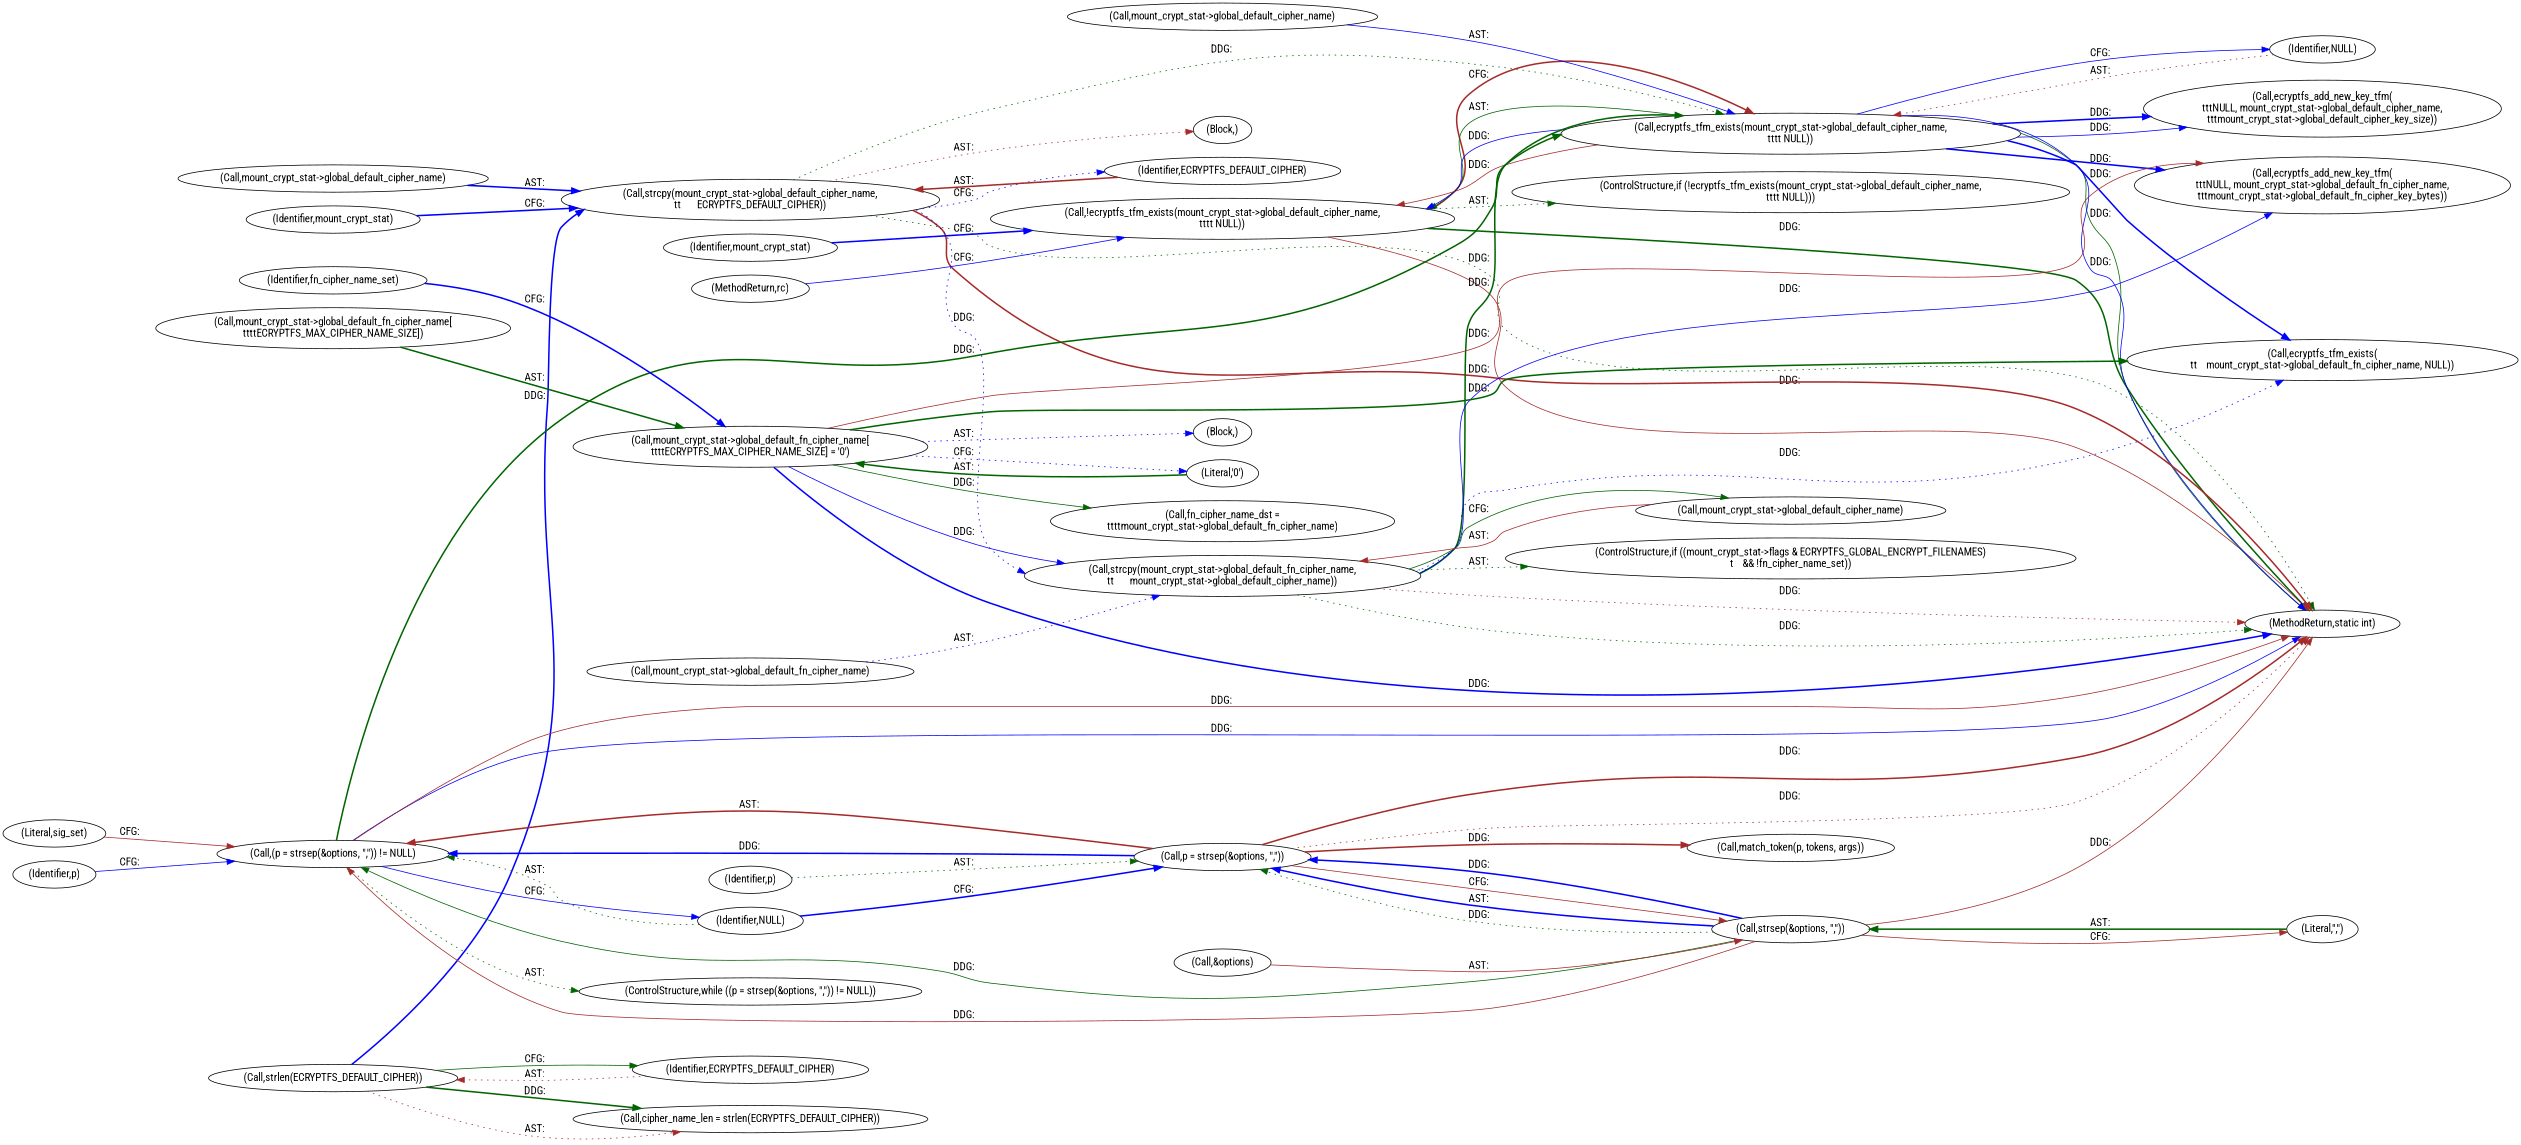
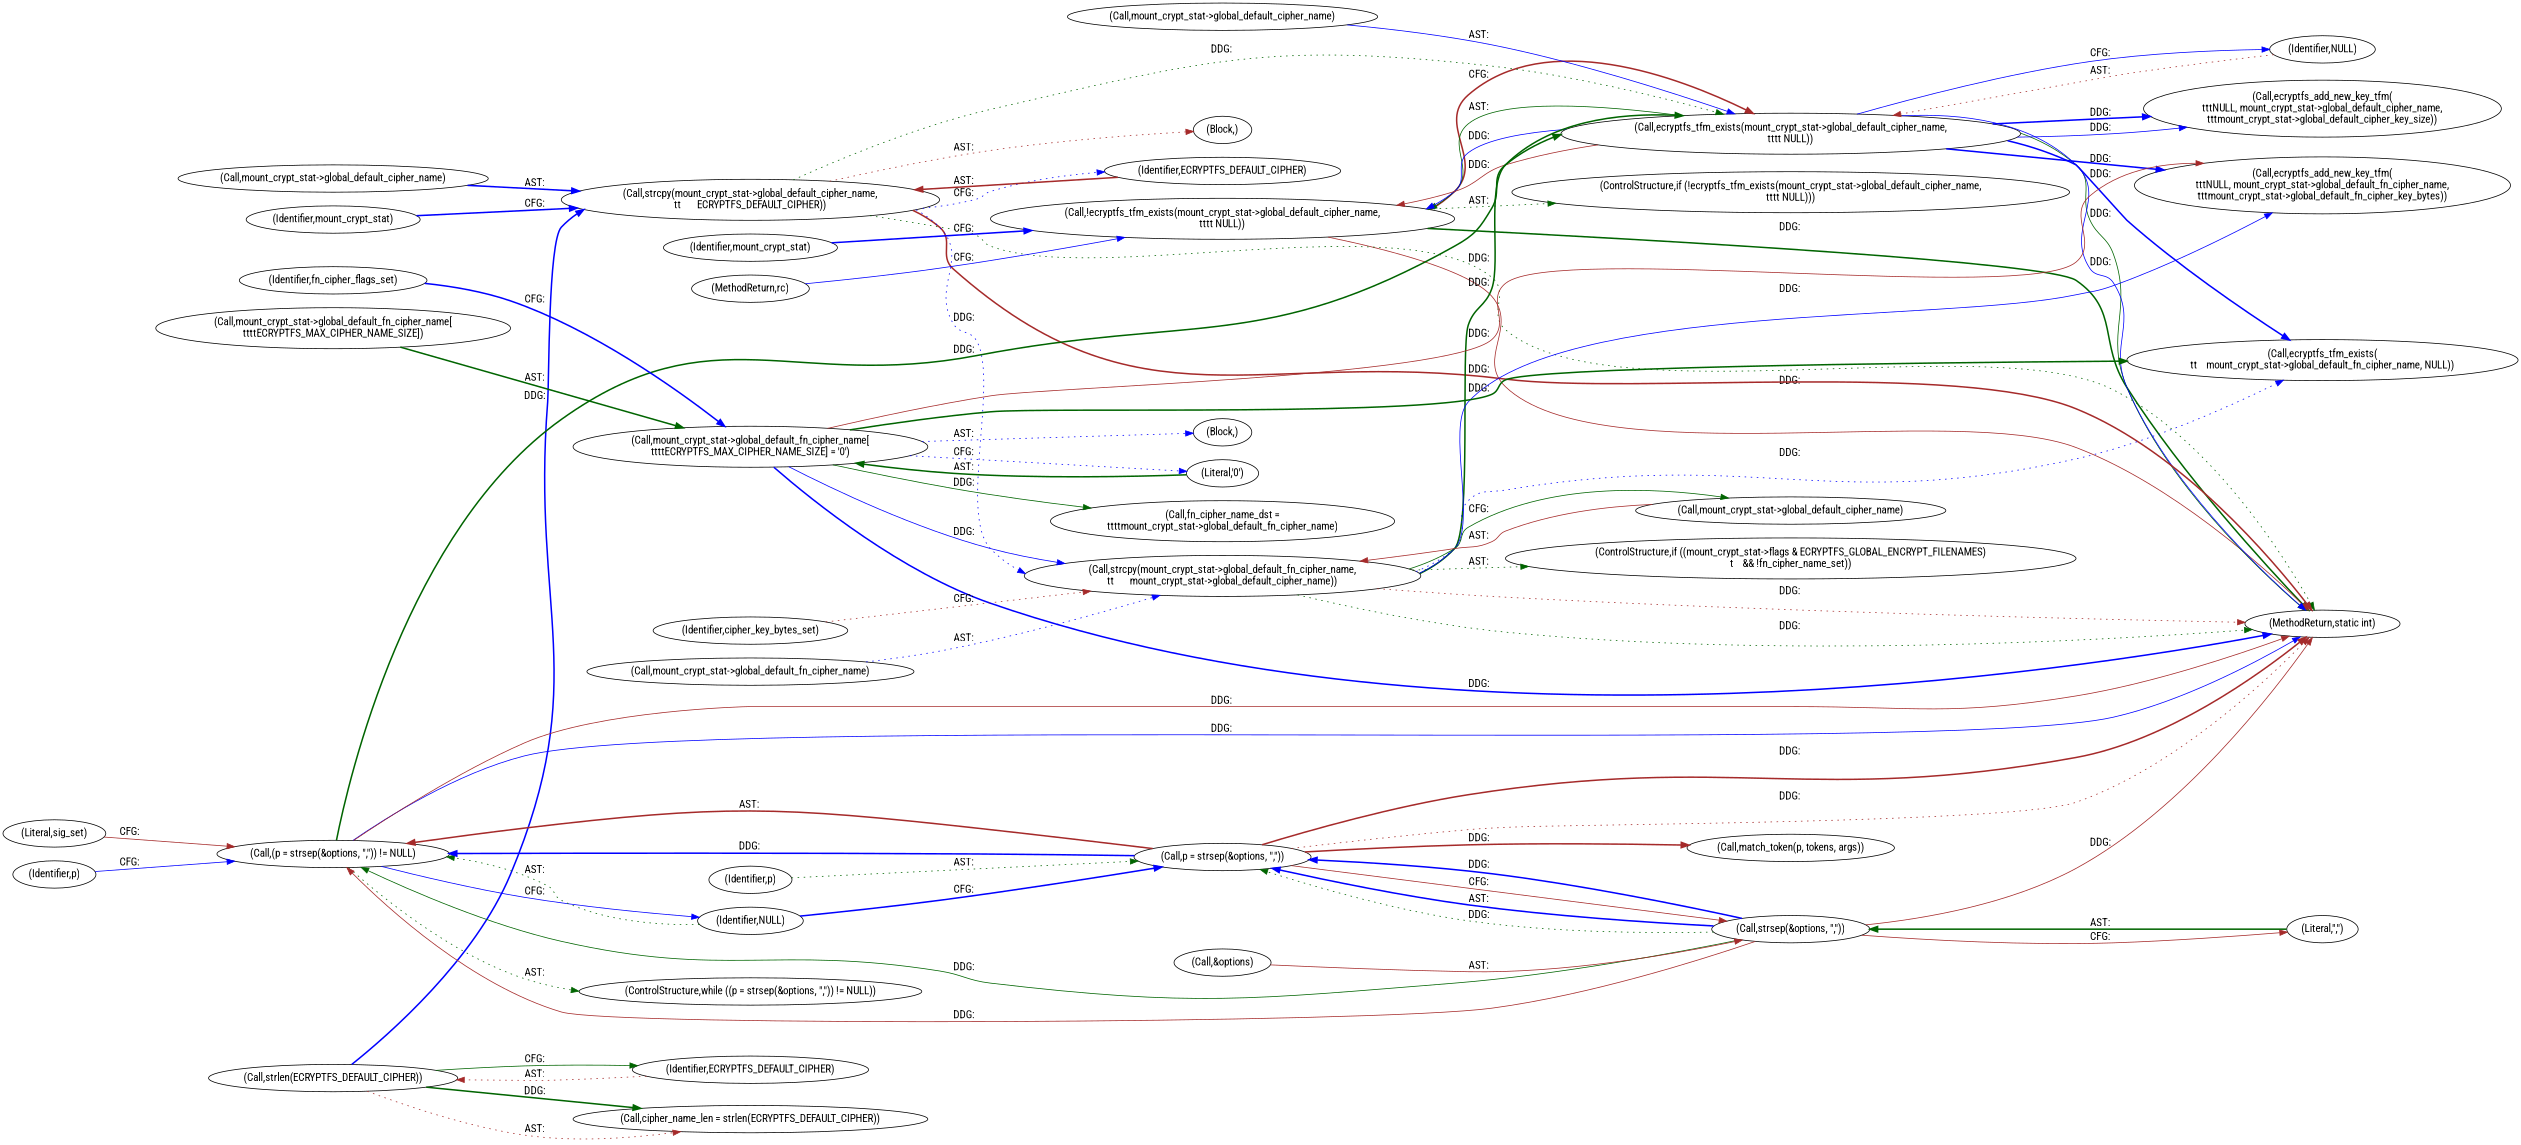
node "(Identifier,fn_cipher_name_set)": label "(Identifier,fn_cipher_name_set)" -> "(Identifier,fn_cipher_flags_set)"
node "(Identifier,cipher_key_bytes_set)": added
